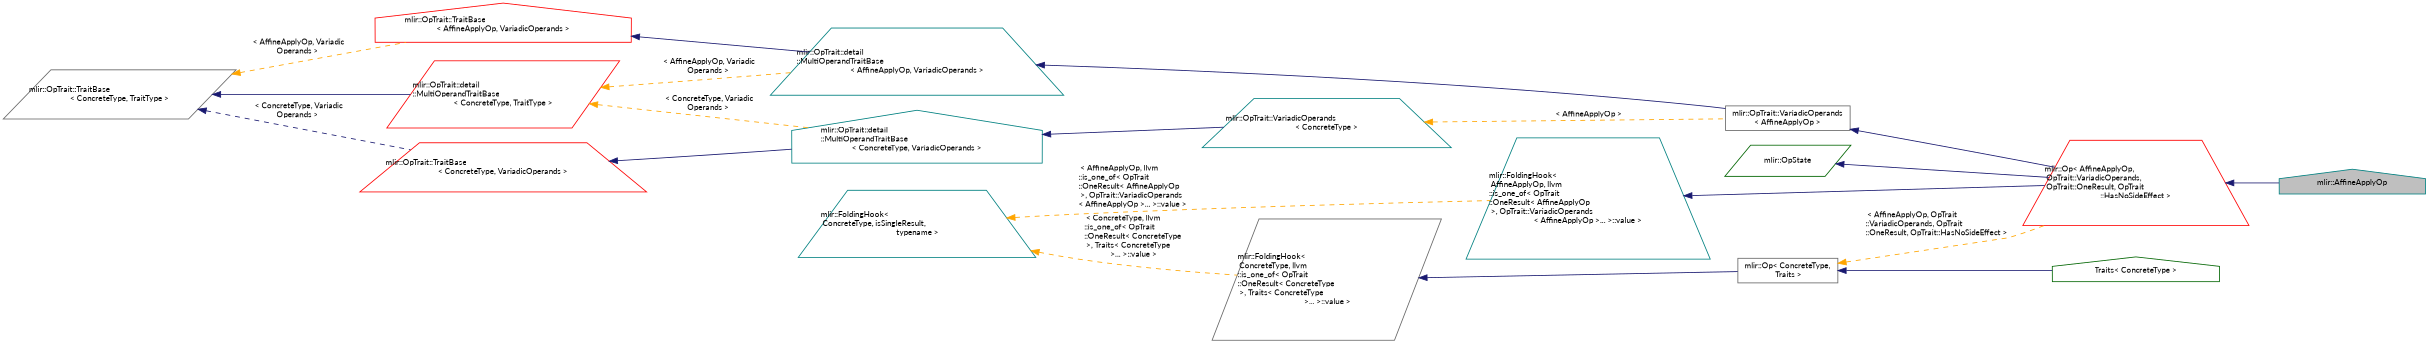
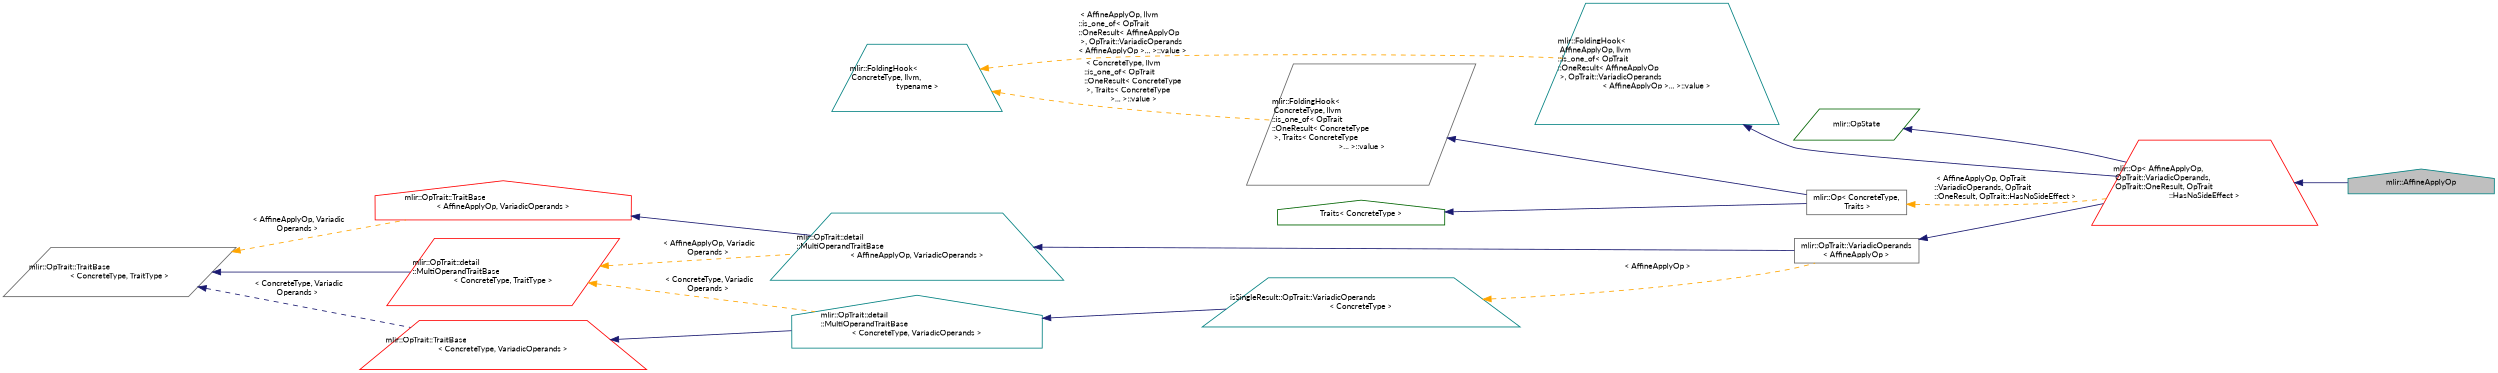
node "mlir::OpTrait::VariadicOperands < ConcreteType >": label "mlir::OpTrait::VariadicOperands < ConcreteType >" -> "isSingleResult::OpTrait::VariadicOperands < ConcreteType >"
node "mlir::FoldingHook< ConcreteType, isSingleResult, typename >": label "mlir::FoldingHook< ConcreteType, isSingleResult, typename >" -> "mlir::FoldingHook< ConcreteType, llvm, typename >"
edge "Traits< ConcreteType >" -> "mlir::Op< ConcreteType, Traits >": reversed
